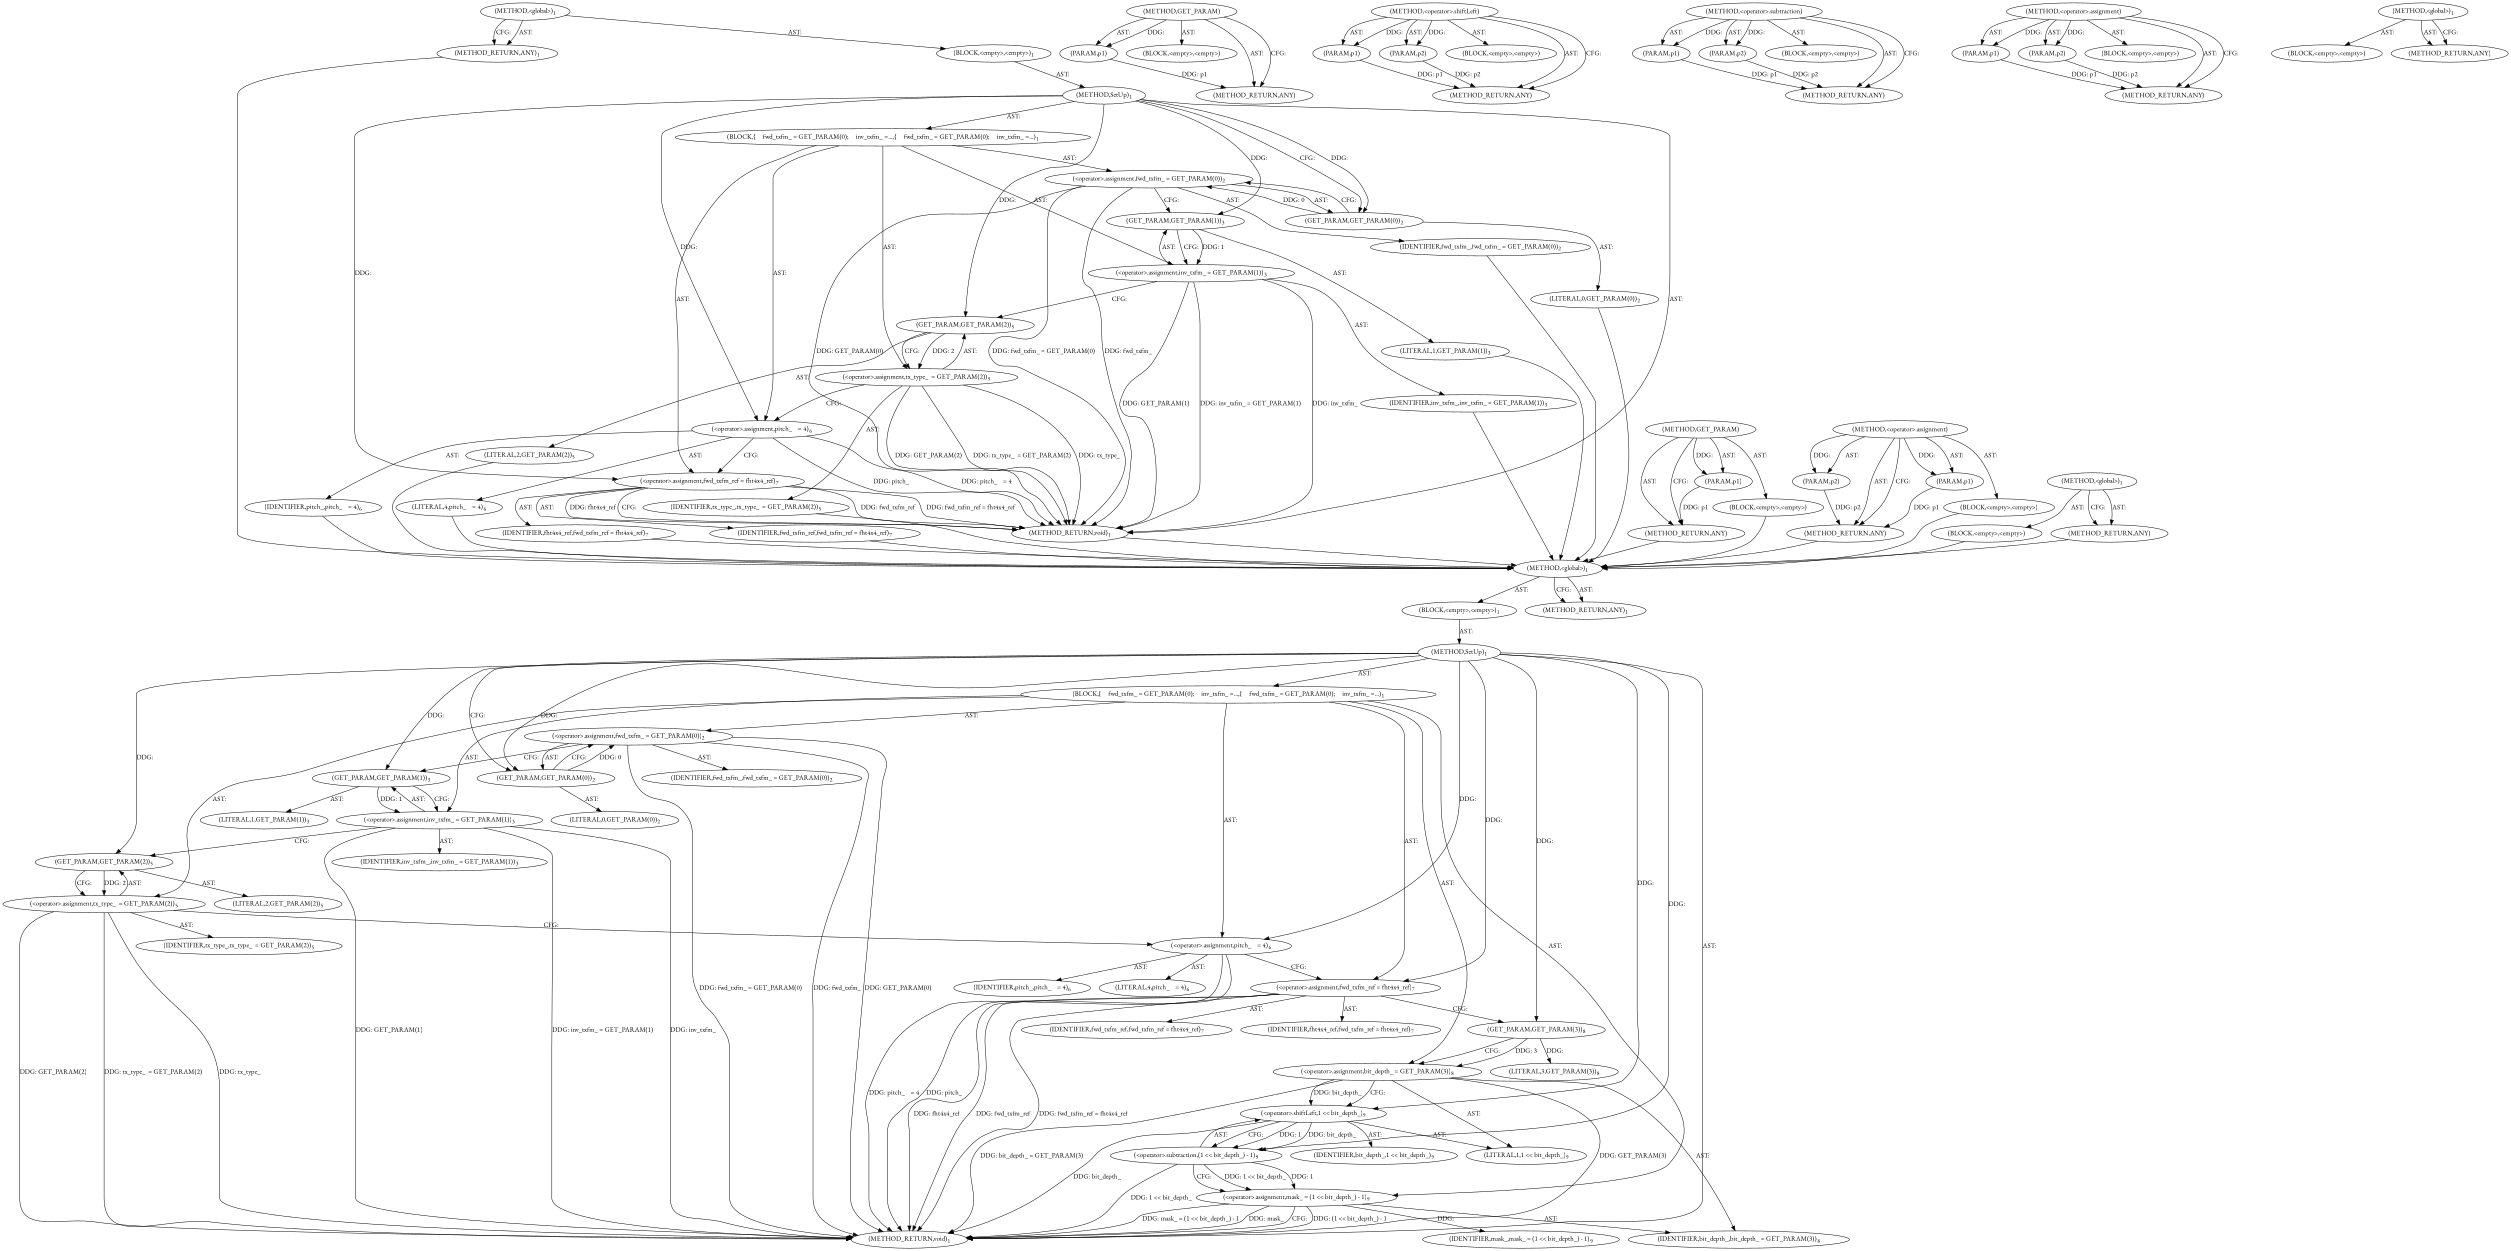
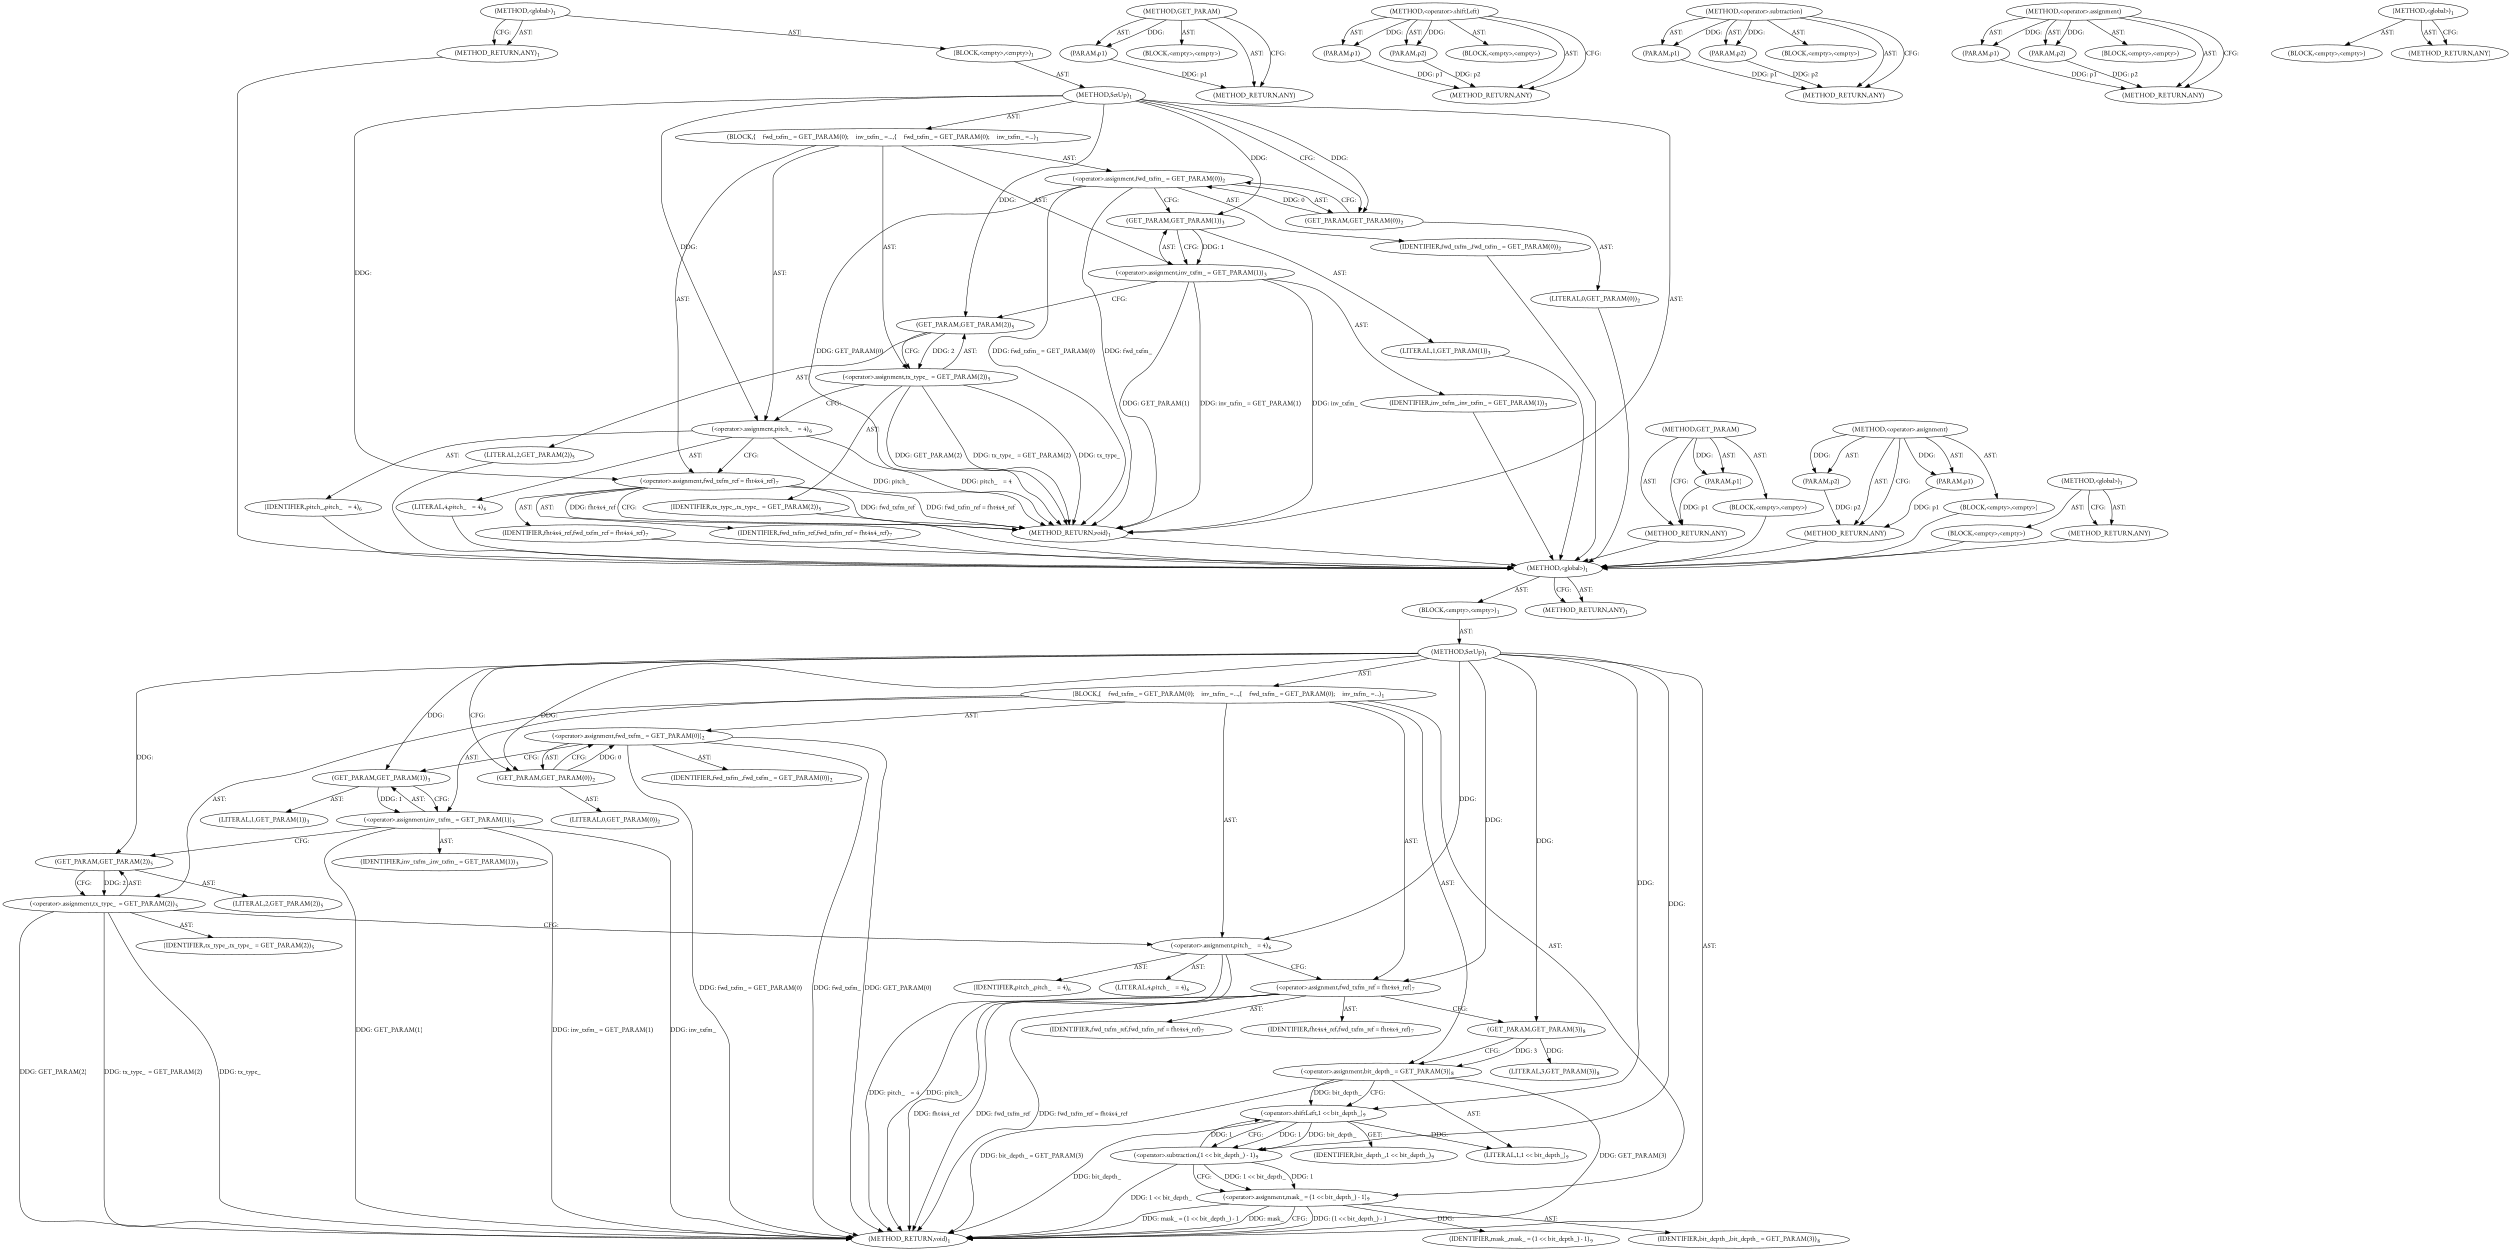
edge "(<operator>.assignment,bit_depth_ = GET_PARAM(3))" -> "(IDENTIFIER,bit_depth_,bit_depth_ = GET_PARAM(3))": removed, label "AST:"
edge "(<operator>.subtraction,(1 << bit_depth_) - 1)" -> "(<operator>.shiftLeft,1 << bit_depth_)": label "AST: " -> "DDG: 1"
edge "(<operator>.shiftLeft,1 << bit_depth_)" -> "(IDENTIFIER,bit_depth_,1 << bit_depth_)": label "AST: " -> "GET: "
edge "(<operator>.shiftLeft,1 << bit_depth_)" -> "(LITERAL,1,1 << bit_depth_)": label "AST: " -> "DDG: "
